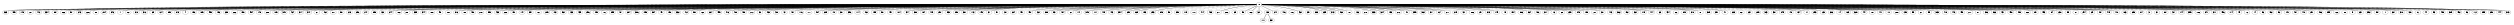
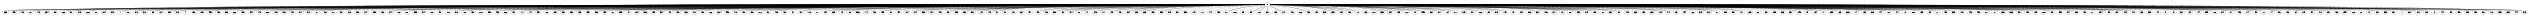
edge "138" -- "111": now "0" -- "111"
edge "138" -- "337": now "0" -- "337"
